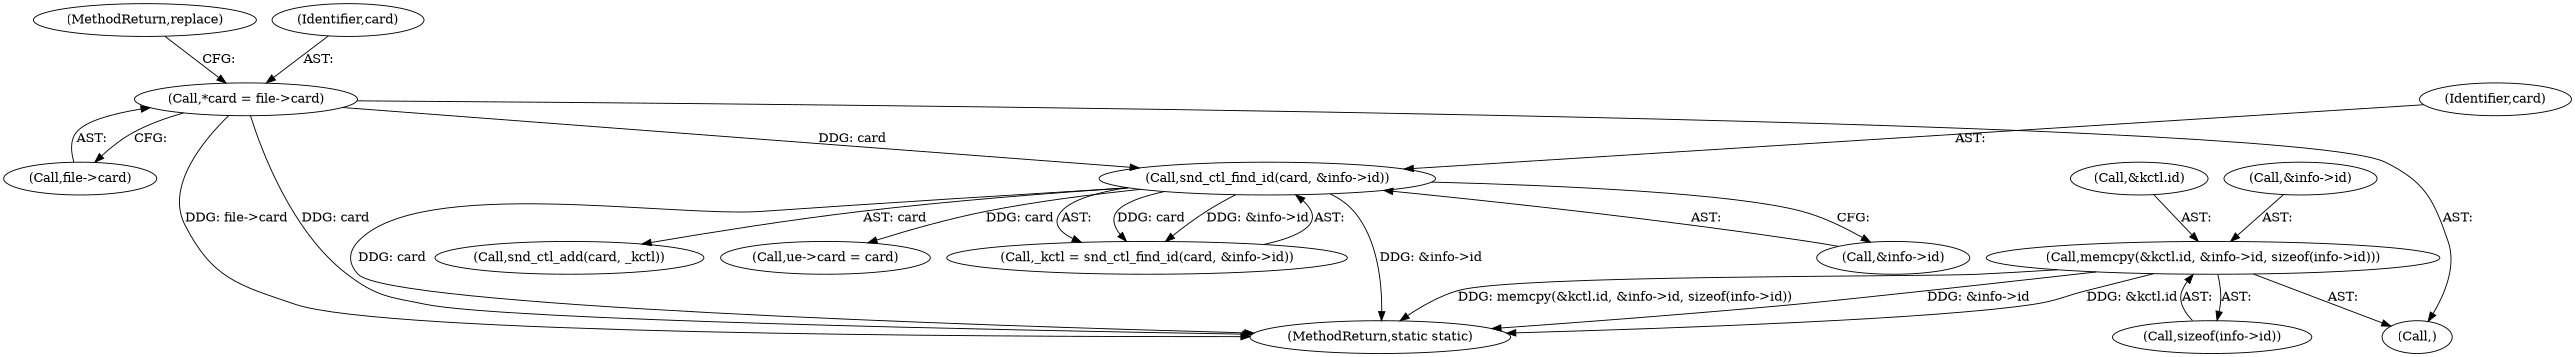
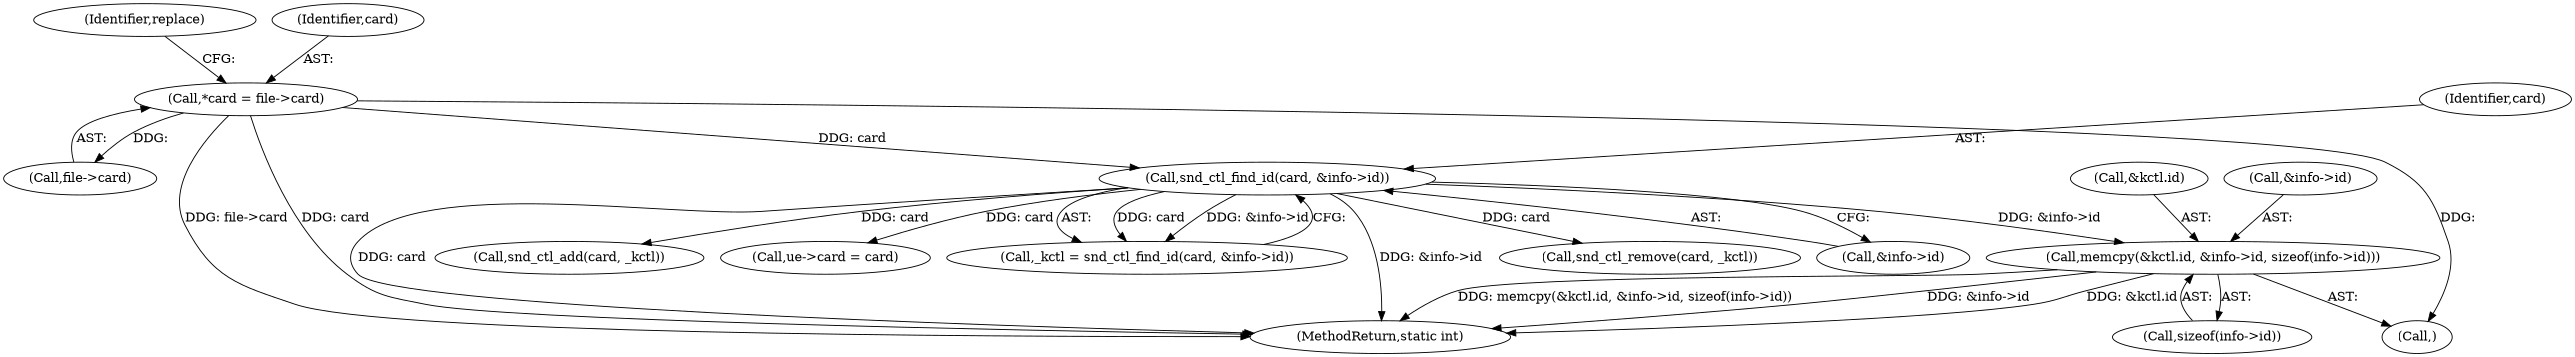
node "(MethodReturn,replace)": label "(MethodReturn,replace)" -> "(Identifier,replace)"
edge "(Call,*card = file->card)" -> "(Call,file->card)": label "CFG: " -> "DDG: "
edge "(Call,snd_ctl_find_id(card, &info->id))" -> "(Call,memcpy(&kctl.id, &info->id, sizeof(info->id)))": added, label "DDG: &info->id"
edge "(Call,snd_ctl_find_id(card, &info->id))" -> "(Call,snd_ctl_add(card, _kctl))": label "AST: card" -> "DDG: card"
edge "(Call,_kctl = snd_ctl_find_id(card, &info->id))" -> "(Call,snd_ctl_find_id(card, &info->id))": label "AST: " -> "CFG: "
edge "(Call,*card = file->card)" -> "(Call,)": label "AST: " -> "DDG: "
node "(Call,snd_ctl_remove(card, _kctl))": added
node "(MethodReturn,static static)": label "(MethodReturn,static static)" -> "(MethodReturn,static int)"
